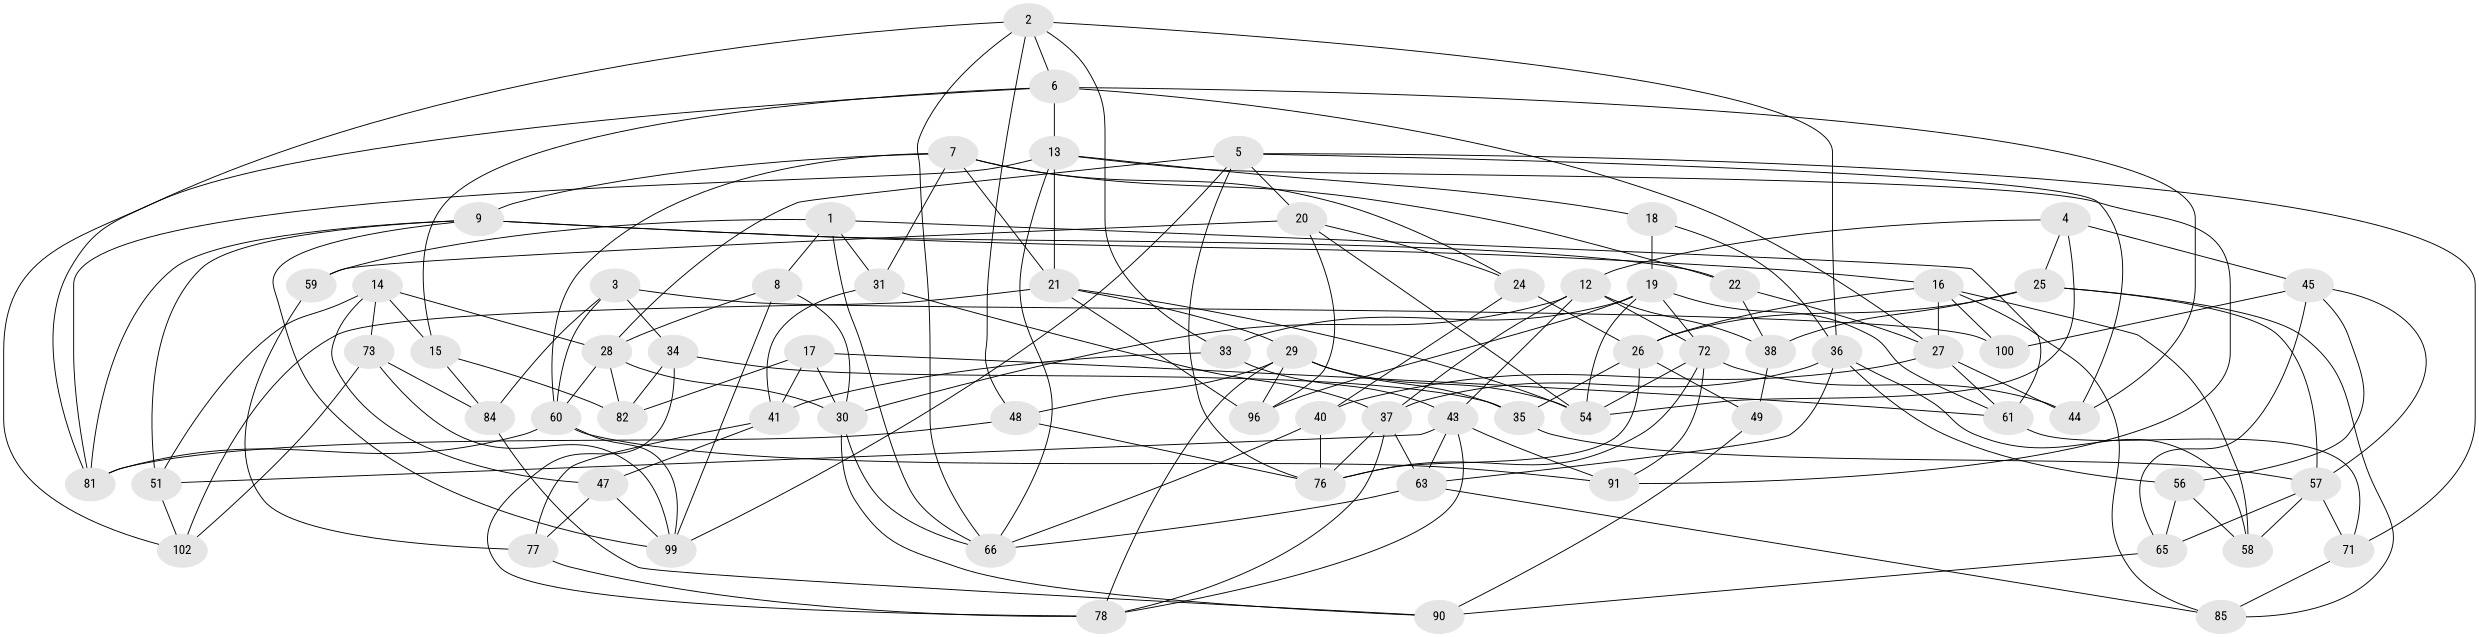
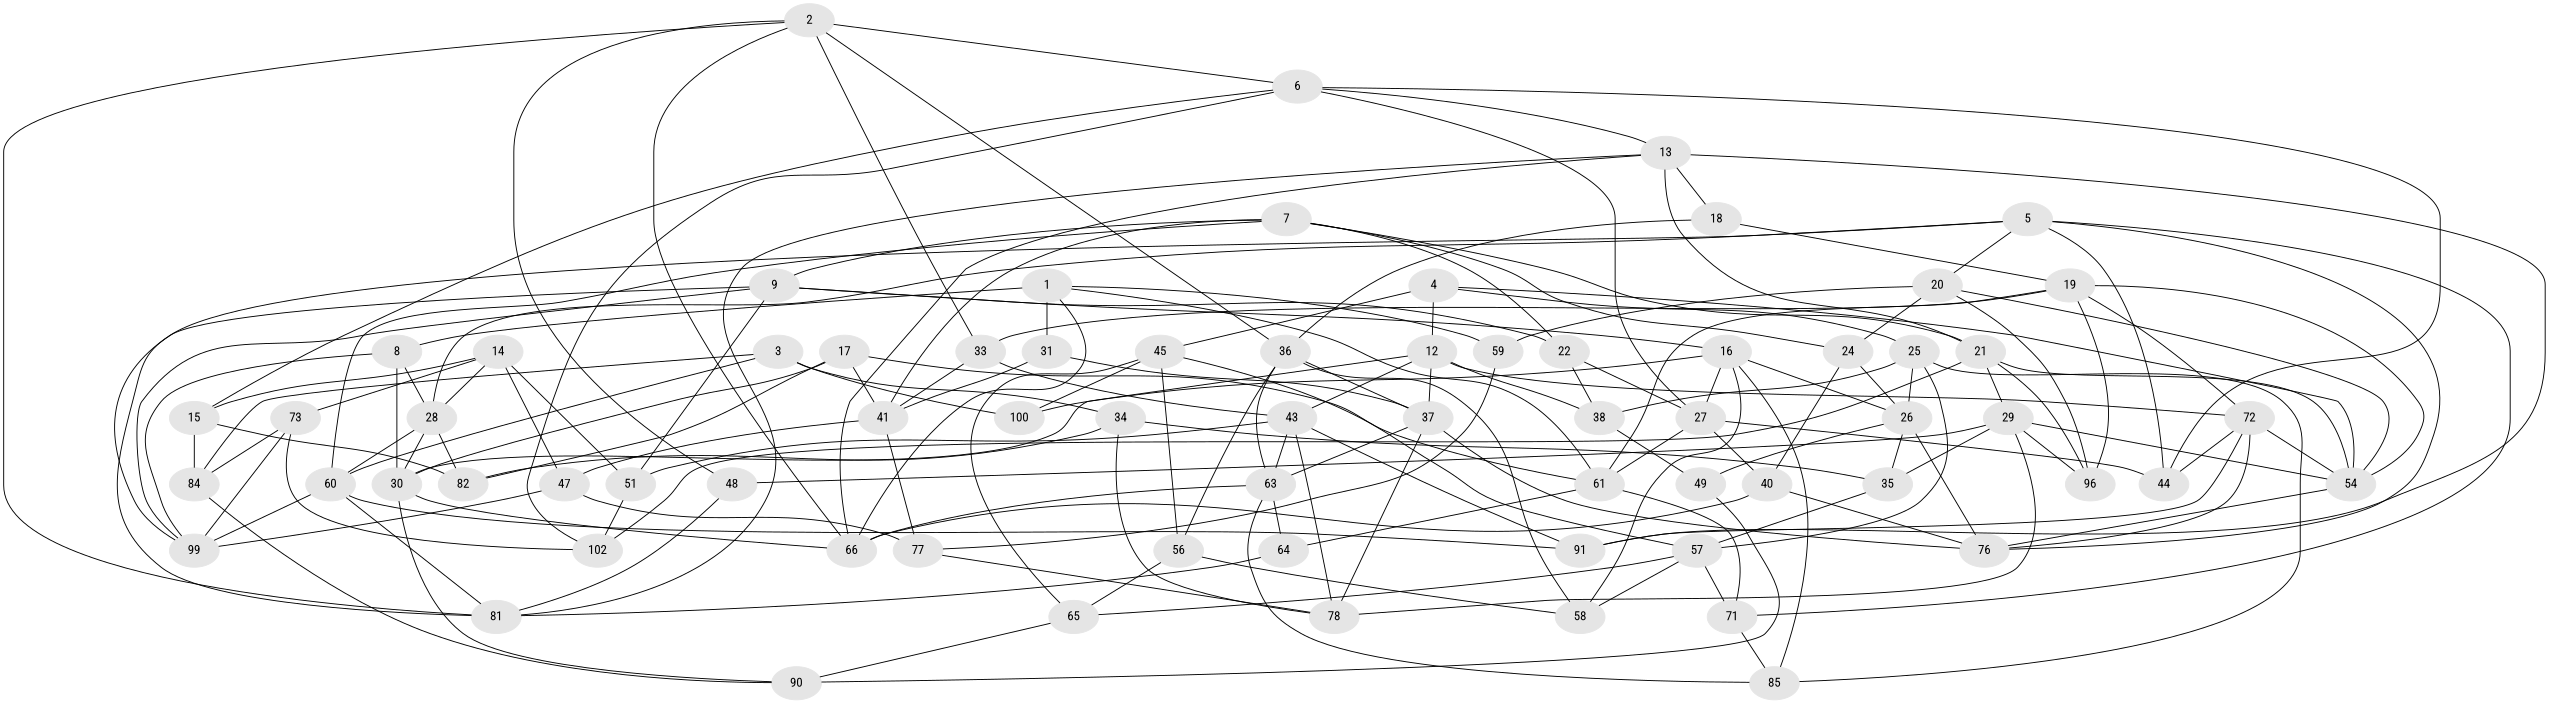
edge "7" -- "31": now "7" -- "41"
edge "48" -- "76": now "54" -- "76"
node "64": added
